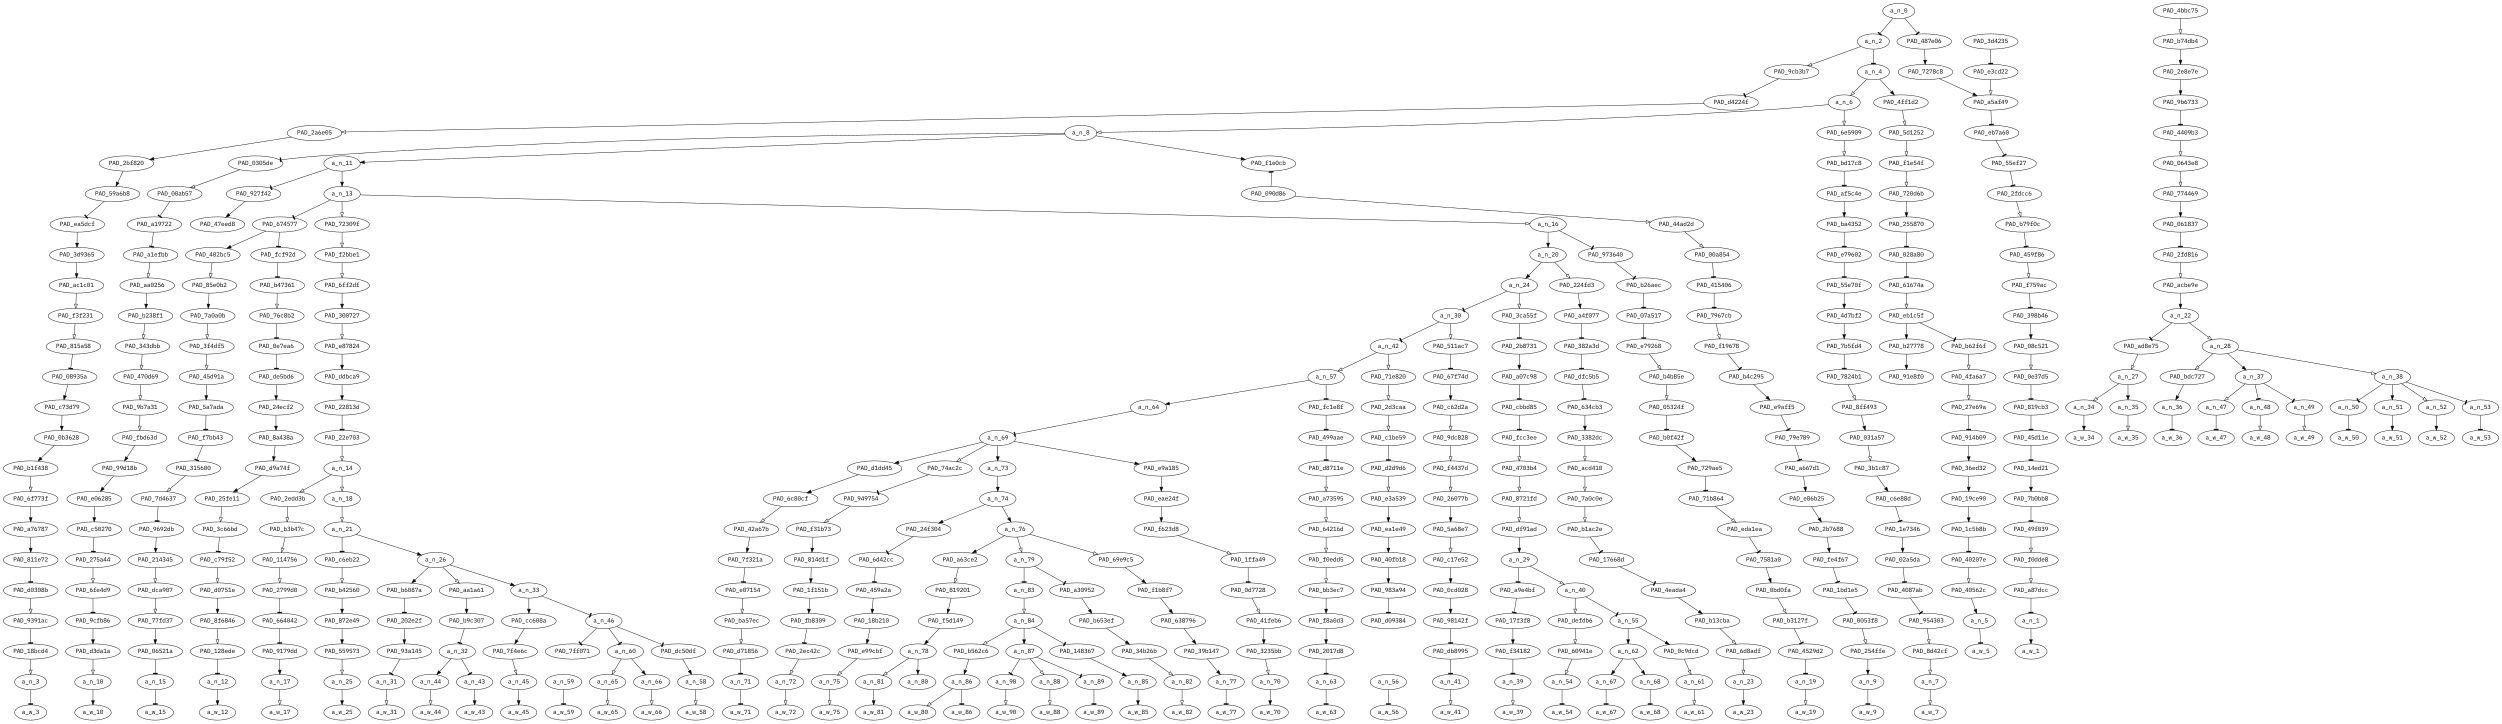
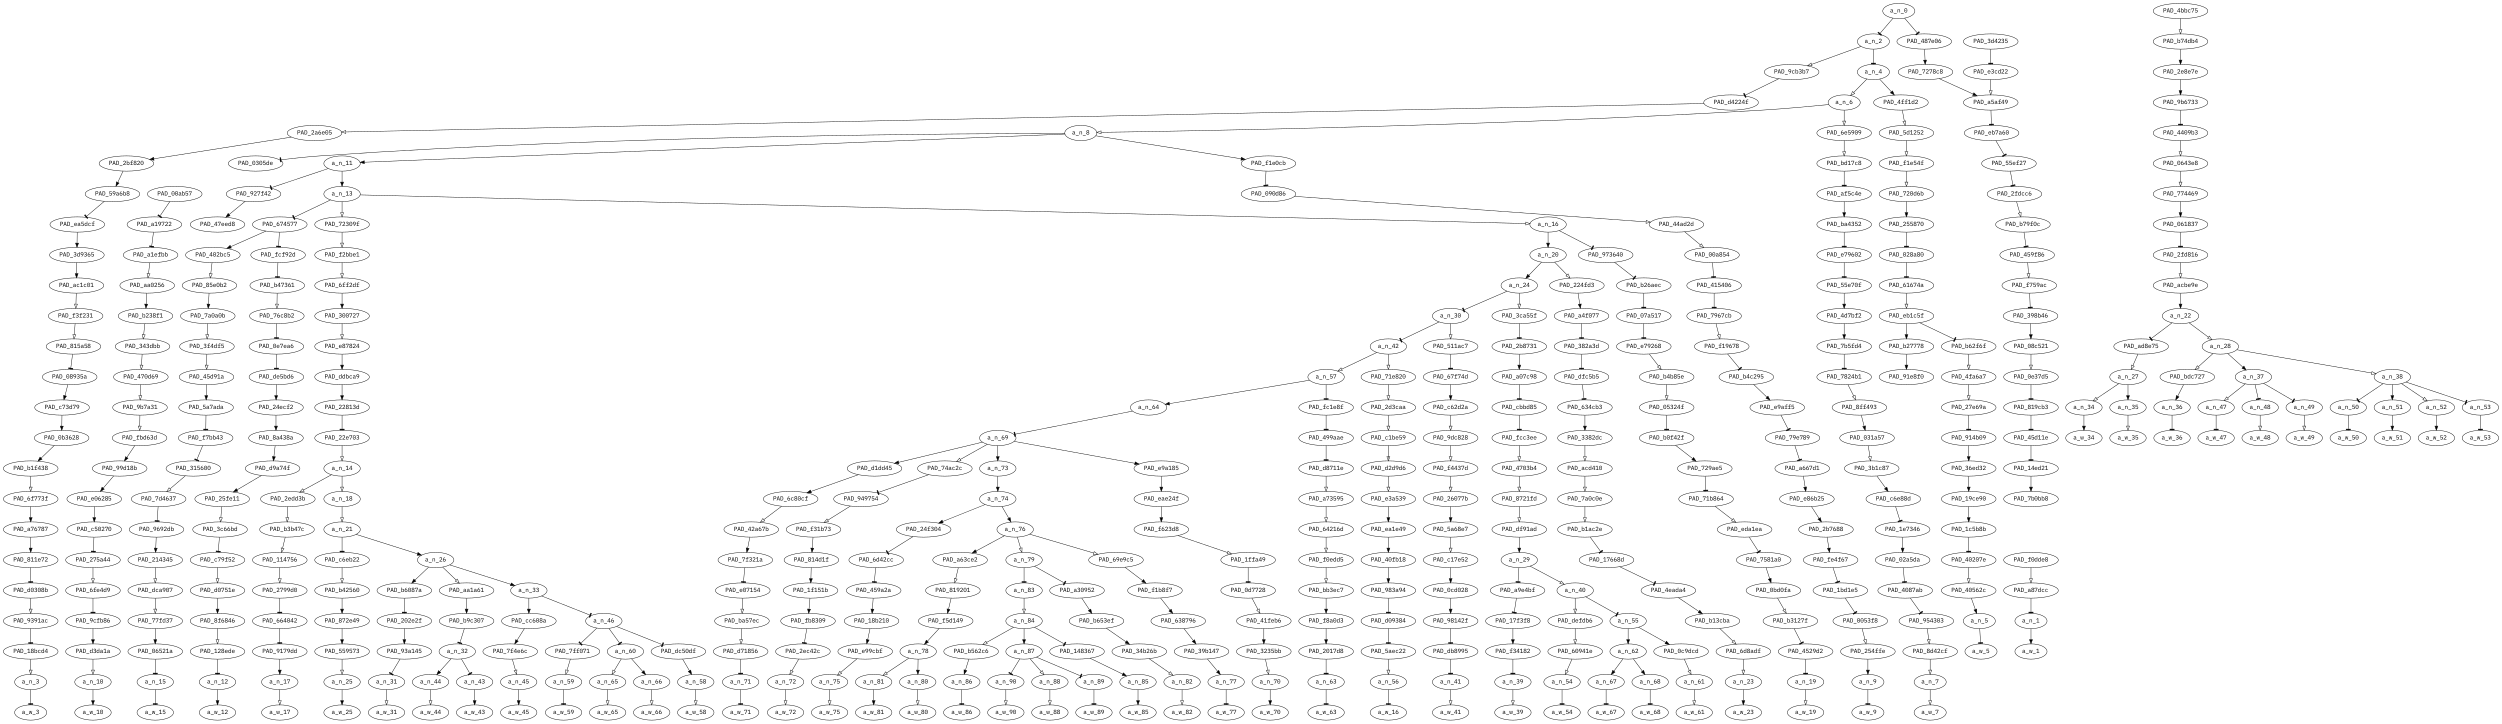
edge "PAD_0305de" -> "PAD_00ab57": removed
edge "PAD_090d86" -> "PAD_f1e0cb": reversed
edge "PAD_c1be59" -> "PAD_d2d9d6": arrowhead tee -> onormal
node "PAD_49f039": removed
node "PAD_5aec22": added
edge "PAD_7ff071" -> "a_n_59": added
edge "a_n_86" -> "a_w_80": now "a_n_80" -> "a_w_80"
node "a_w_56": label "a_w_56" -> "a_w_16"
